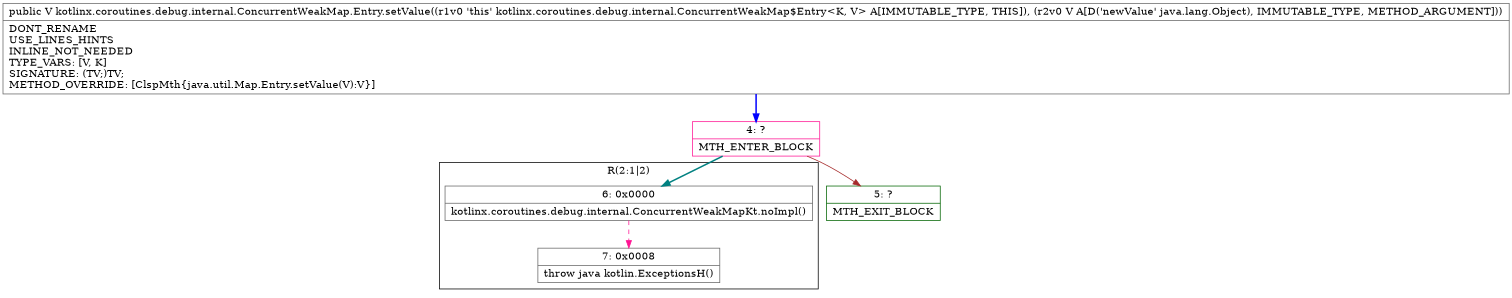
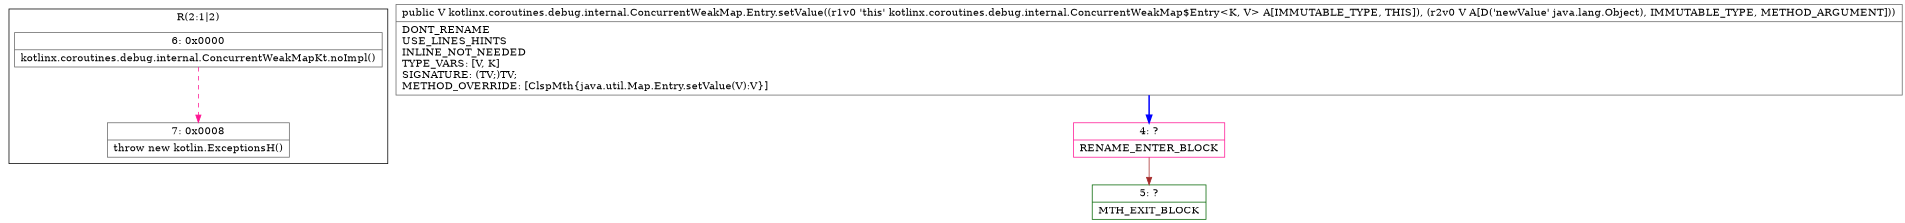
node "4: ?": text "MTH_ENTER_BLOCK" -> "RENAME_ENTER_BLOCK"
edge "4: ?" -> "6: 0x0000": removed
node "7: 0x0008": text "throw java kotlin.ExceptionsH()" -> "throw new kotlin.ExceptionsH()"
